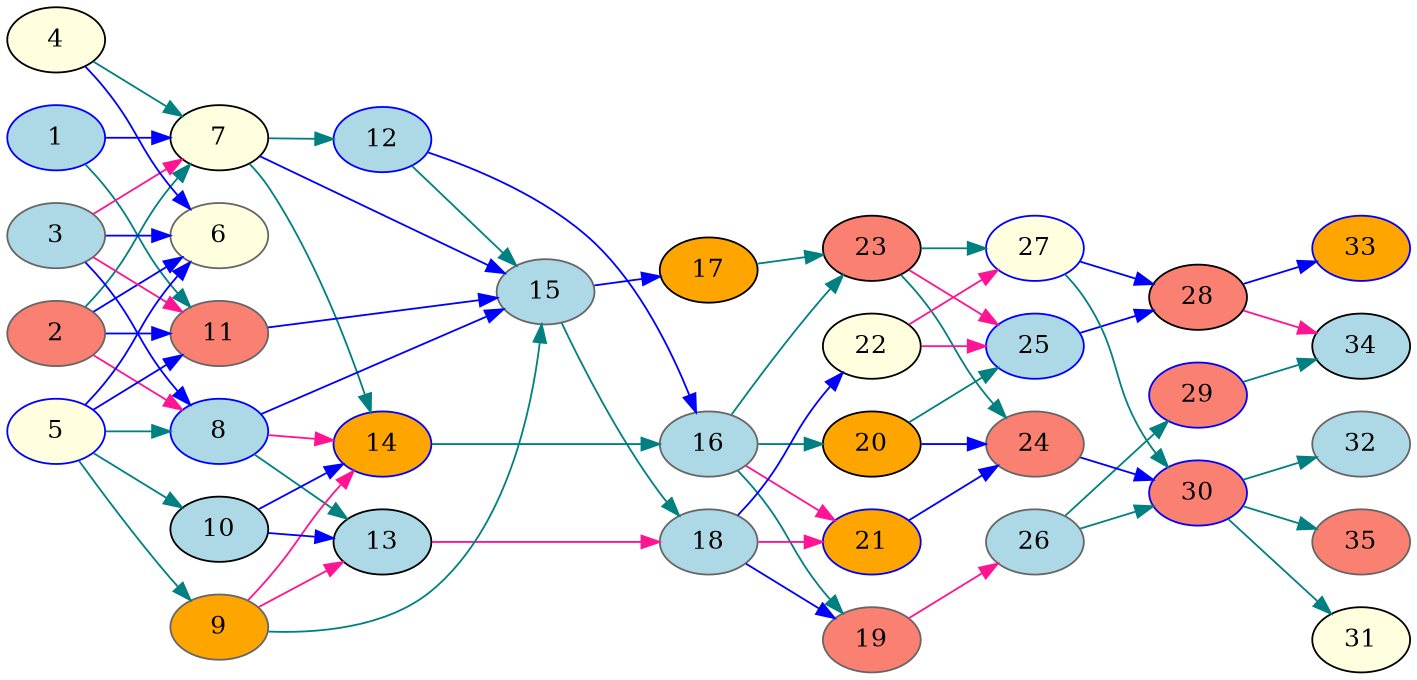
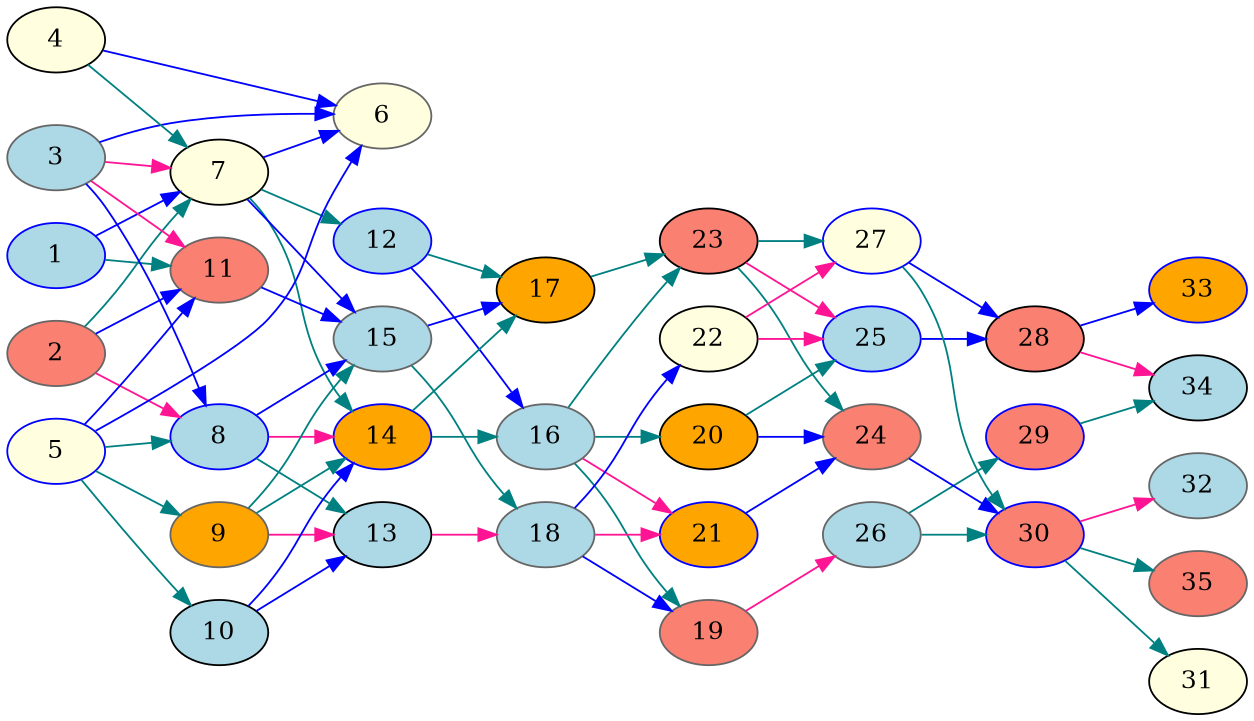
edge "12" -> "15": now "12" -> "17"
edge "2" -> "6": now "7" -> "6"
edge "14" -> "17": added
edge "30" -> "32": color teal -> deeppink
edge "9" -> "14": color deeppink -> teal
